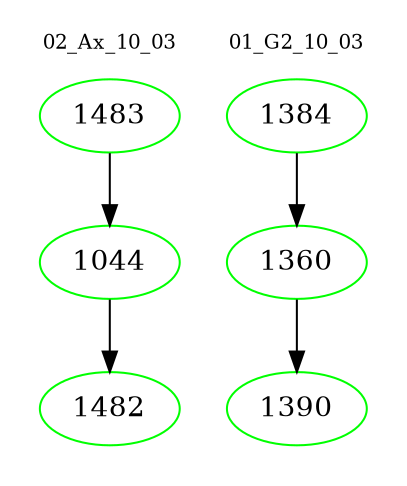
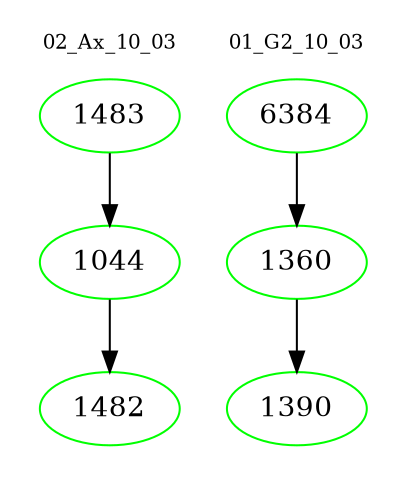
node "1384": label "1384" -> "6384"
